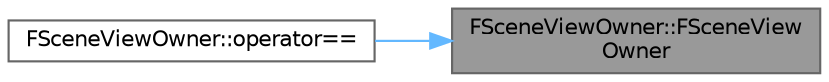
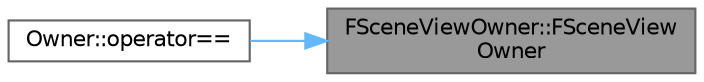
node "FSceneViewOwner::operator==": label "FSceneViewOwner::operator==" -> "Owner::operator=="
